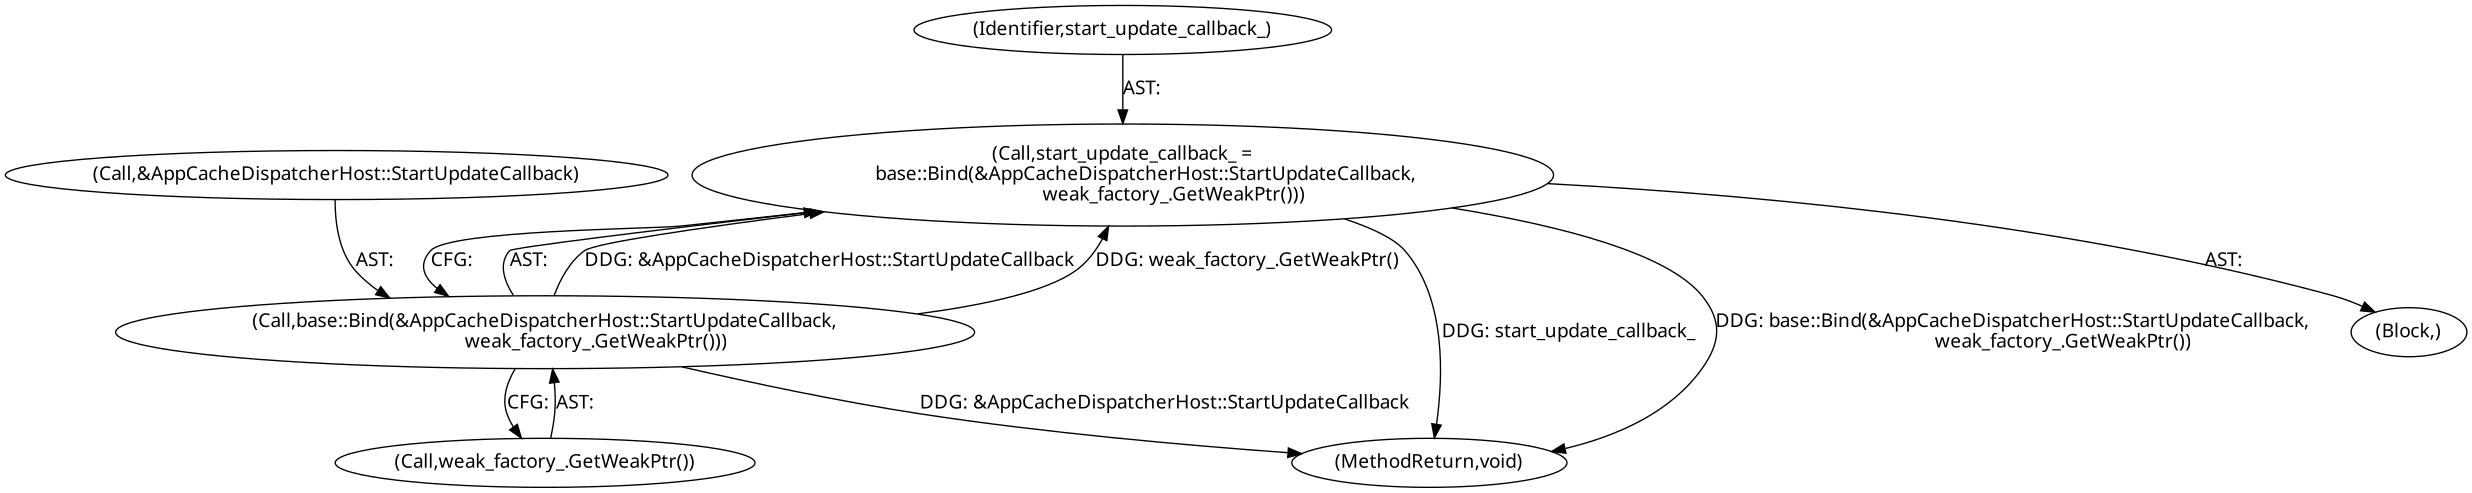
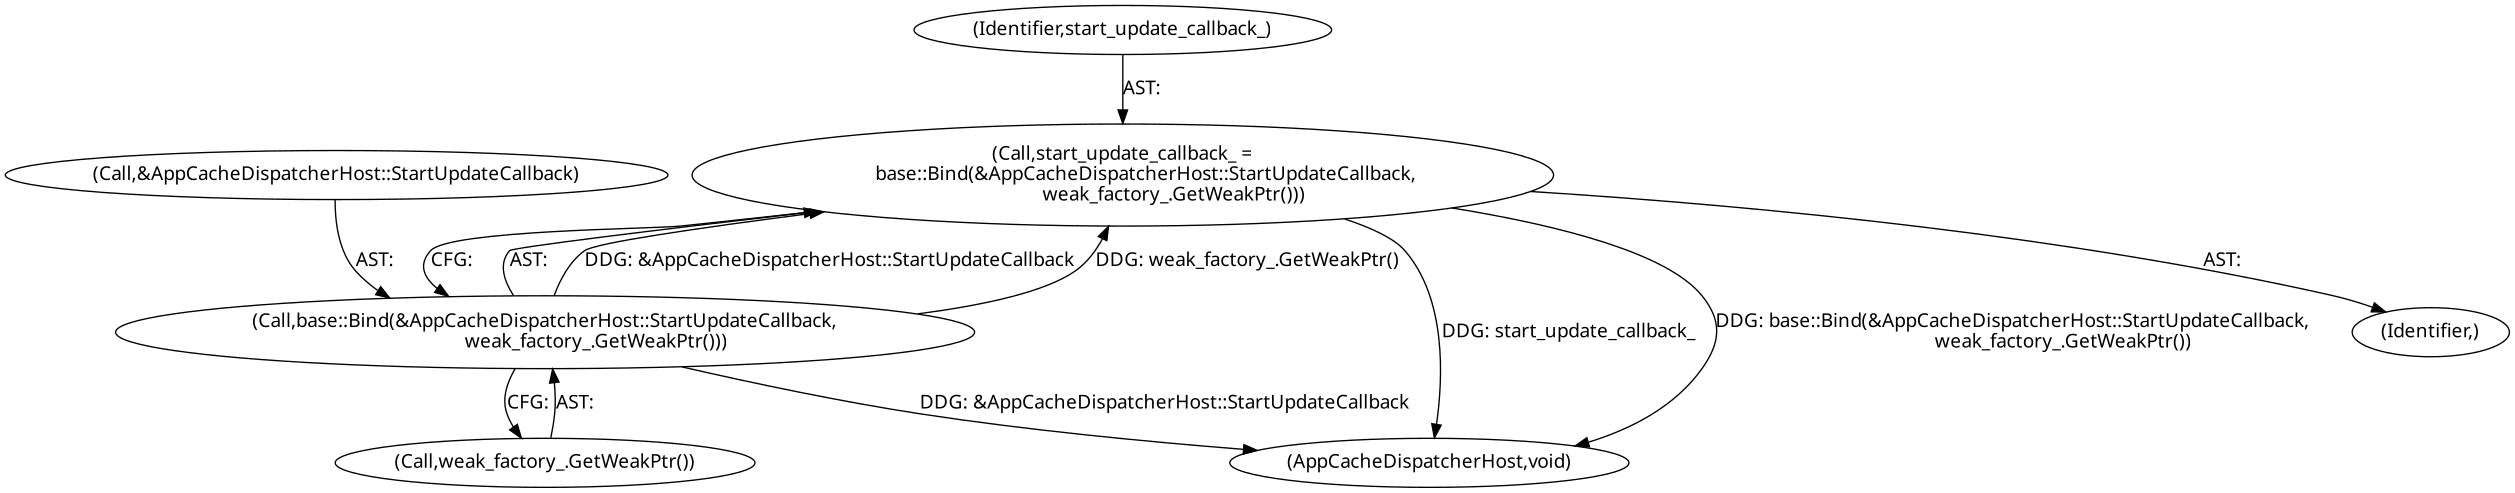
node "(Block,)": label "(Block,)" -> "(Identifier,)"
node "(MethodReturn,void)": label "(MethodReturn,void)" -> "(AppCacheDispatcherHost,void)"
